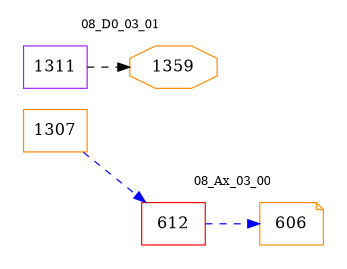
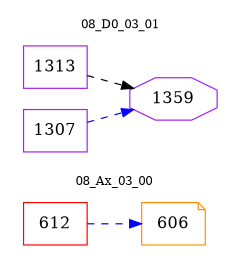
node "1311": label "1311" -> "1313"
node "1359": color darkorange -> purple
node "1307": color darkorange -> purple
edge "1307" -> "612": now "1307" -> "1359"
